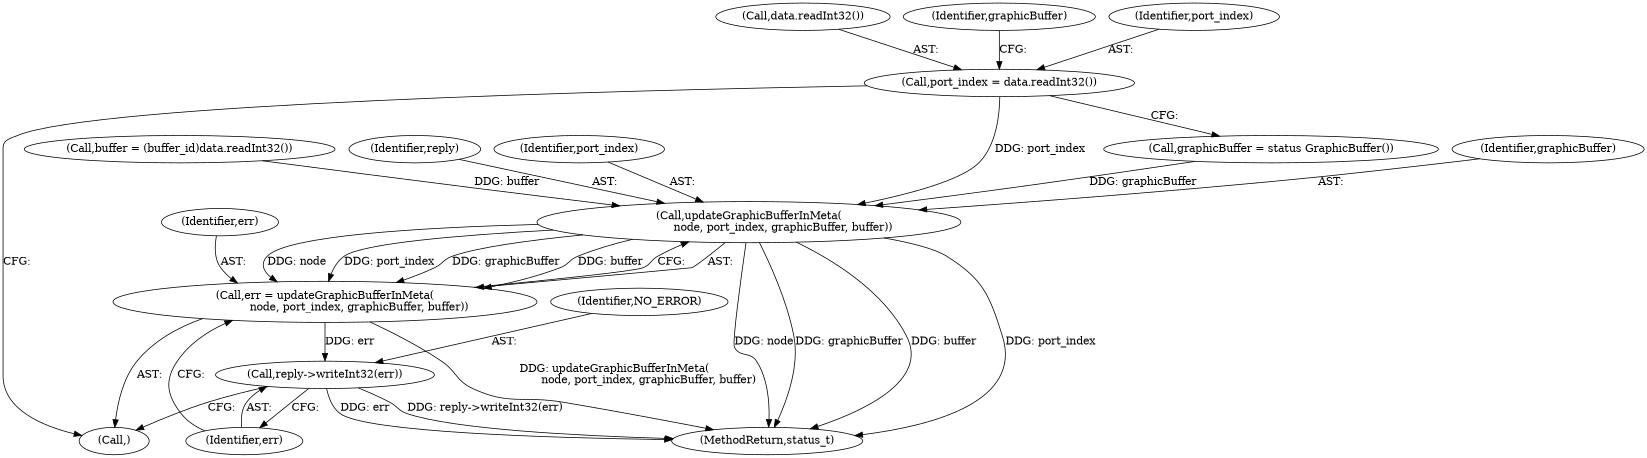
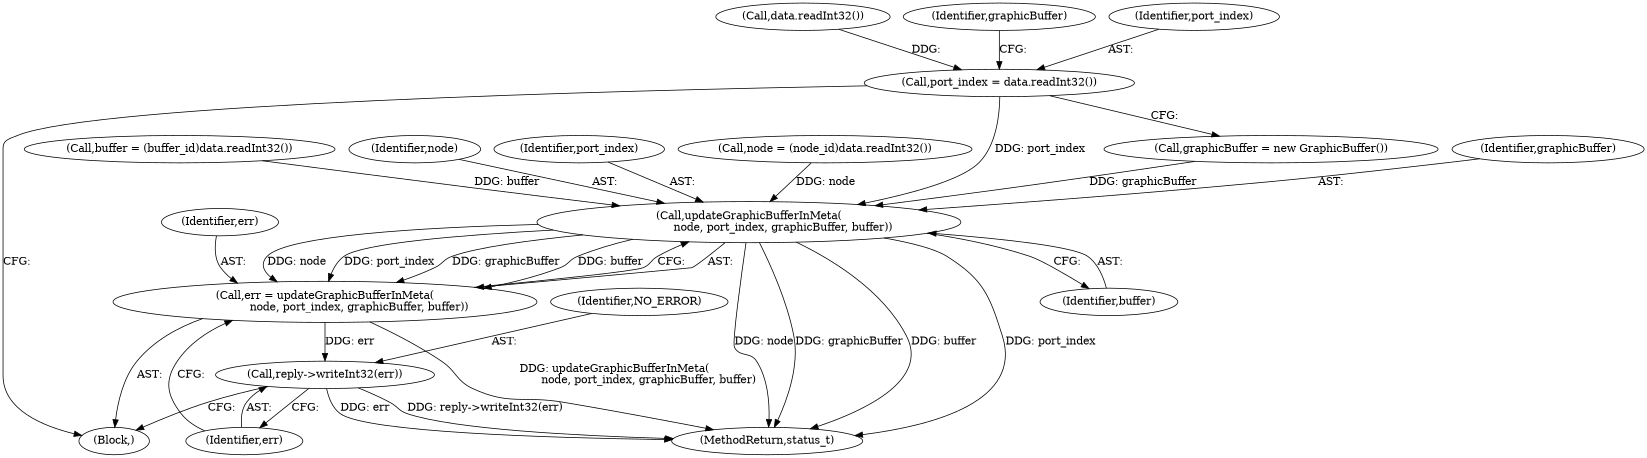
edge "(Call,data.readInt32())" -> "(Call,port_index = data.readInt32())": label "AST: " -> "DDG: "
node "(Identifier,reply)": label "(Identifier,reply)" -> "(Identifier,node)"
node "(Call,node = (node_id)data.readInt32())": added
node "(Call,graphicBuffer = status GraphicBuffer())": label "(Call,graphicBuffer = status GraphicBuffer())" -> "(Call,graphicBuffer = new GraphicBuffer())"
node "(Identifier,buffer)": added
node "(Call,)": label "(Call,)" -> "(Block,)"
